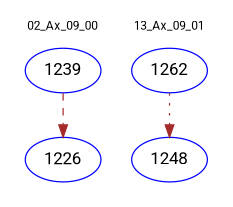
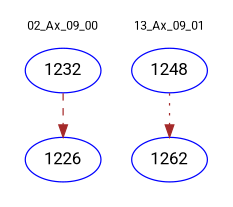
node "1239": label "1239" -> "1232"
edge "1262" -> "1248": reversed
